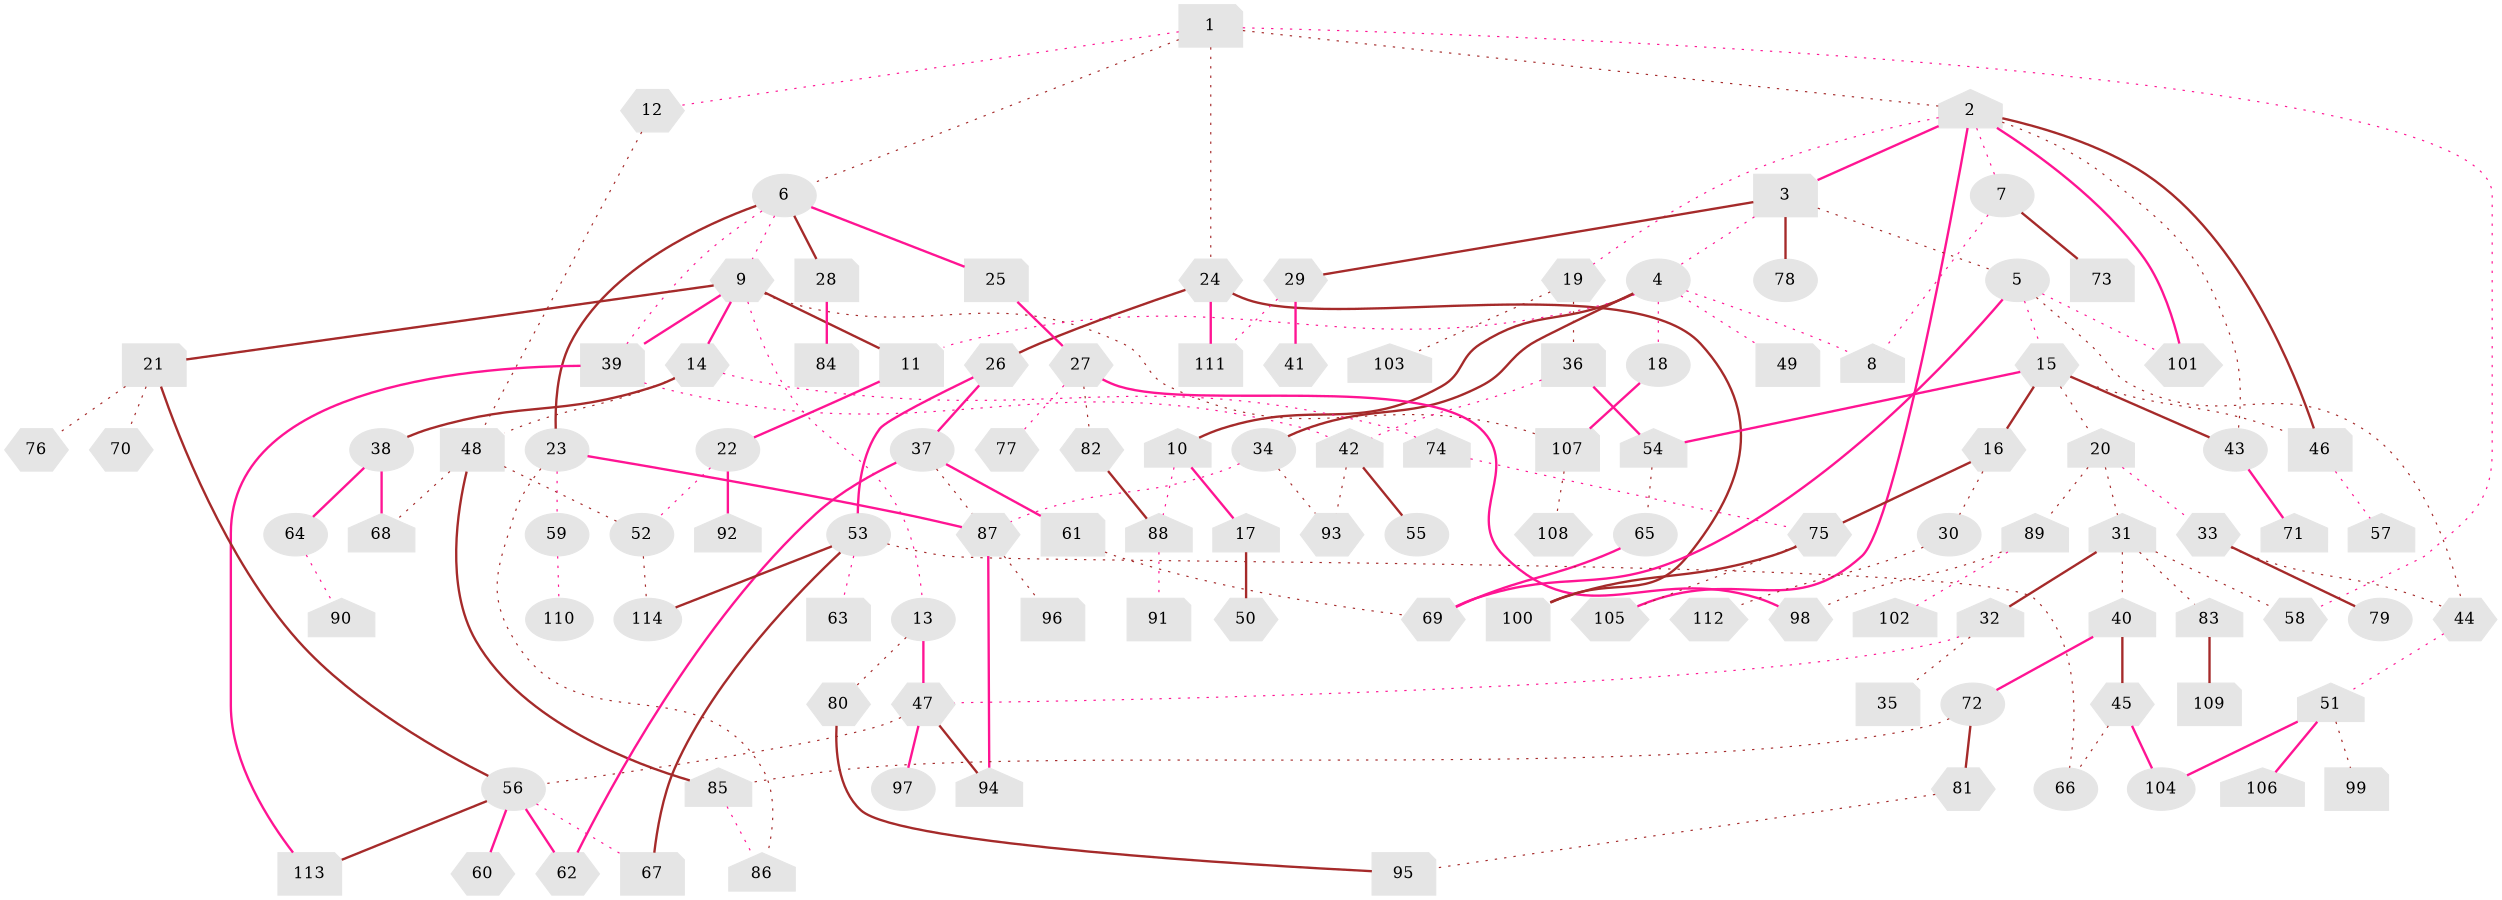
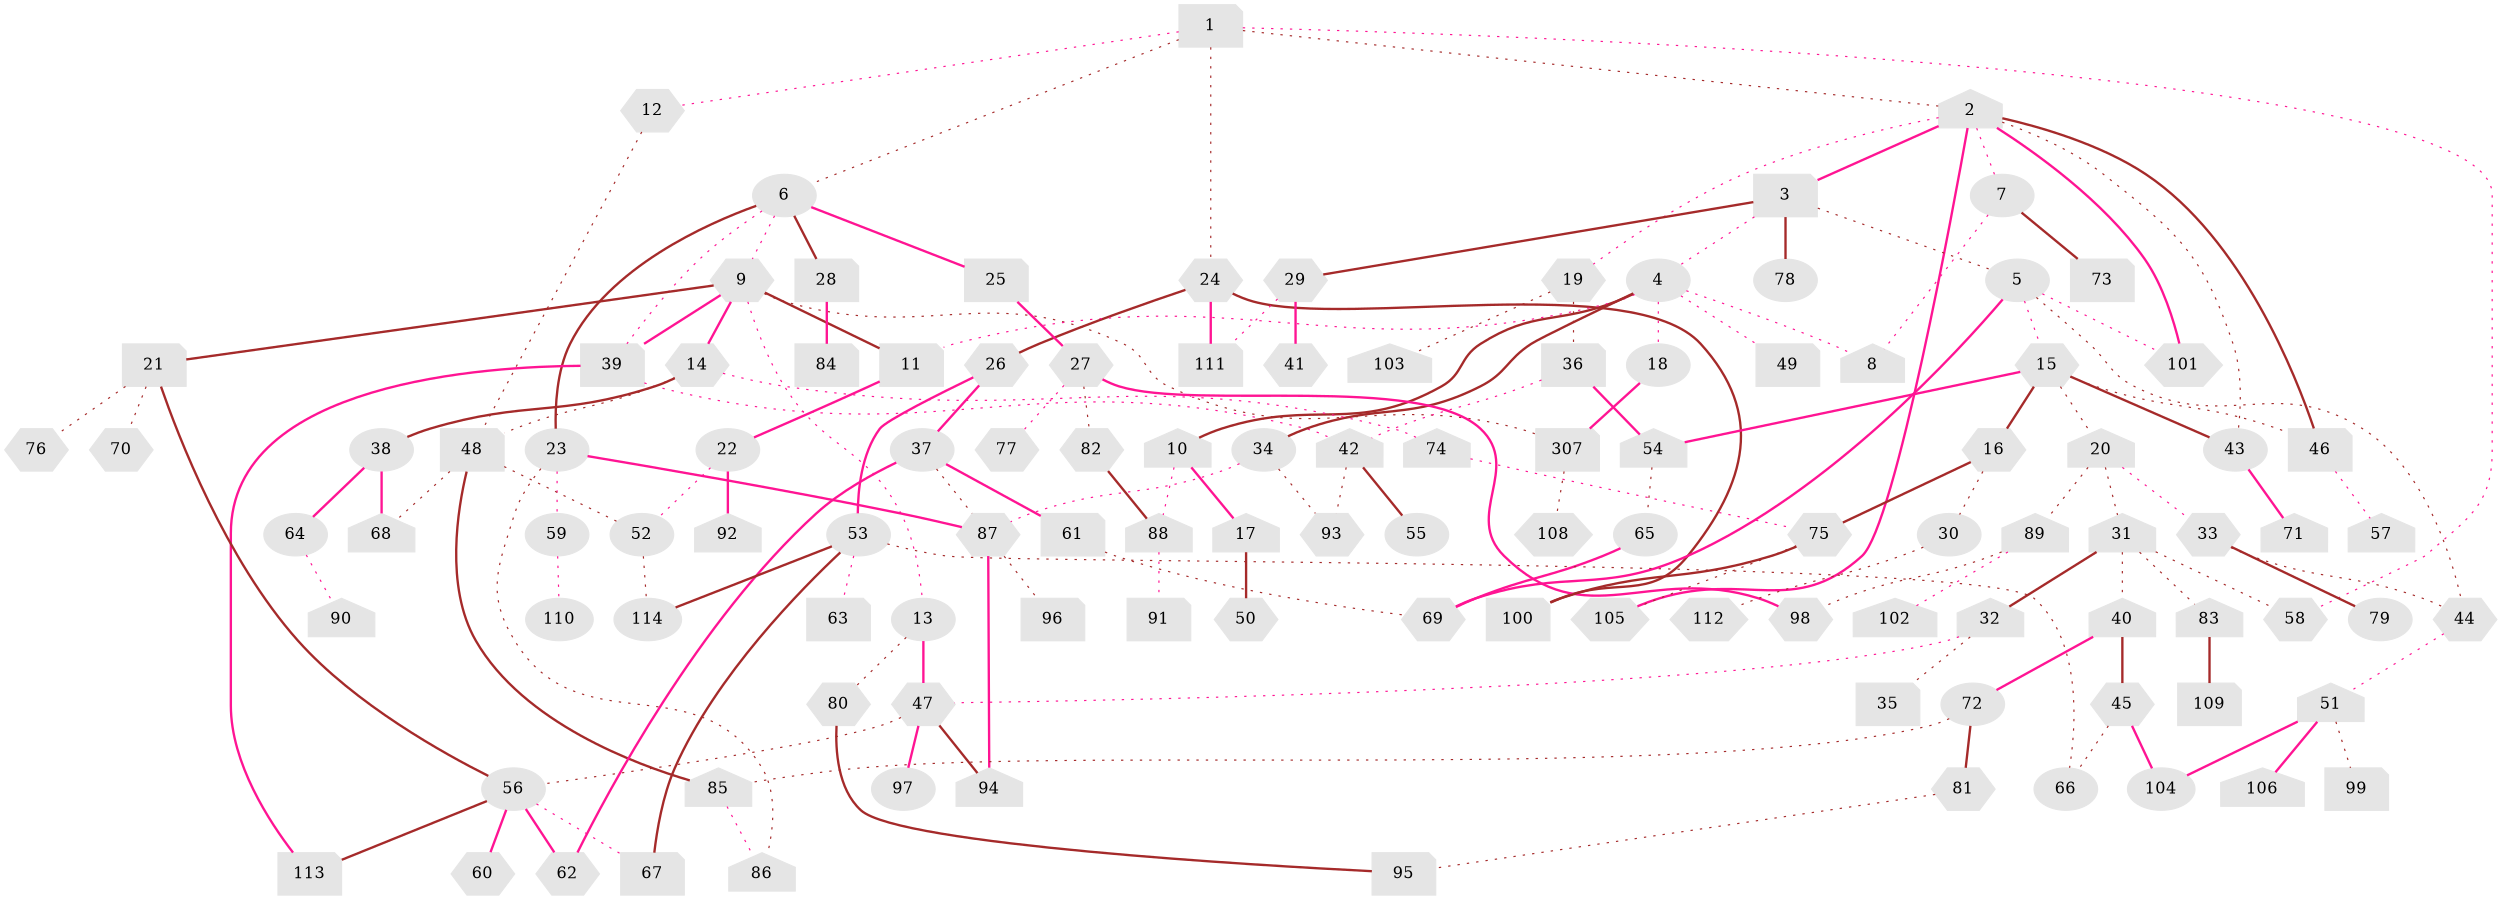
node "107": label "107" -> "307"
